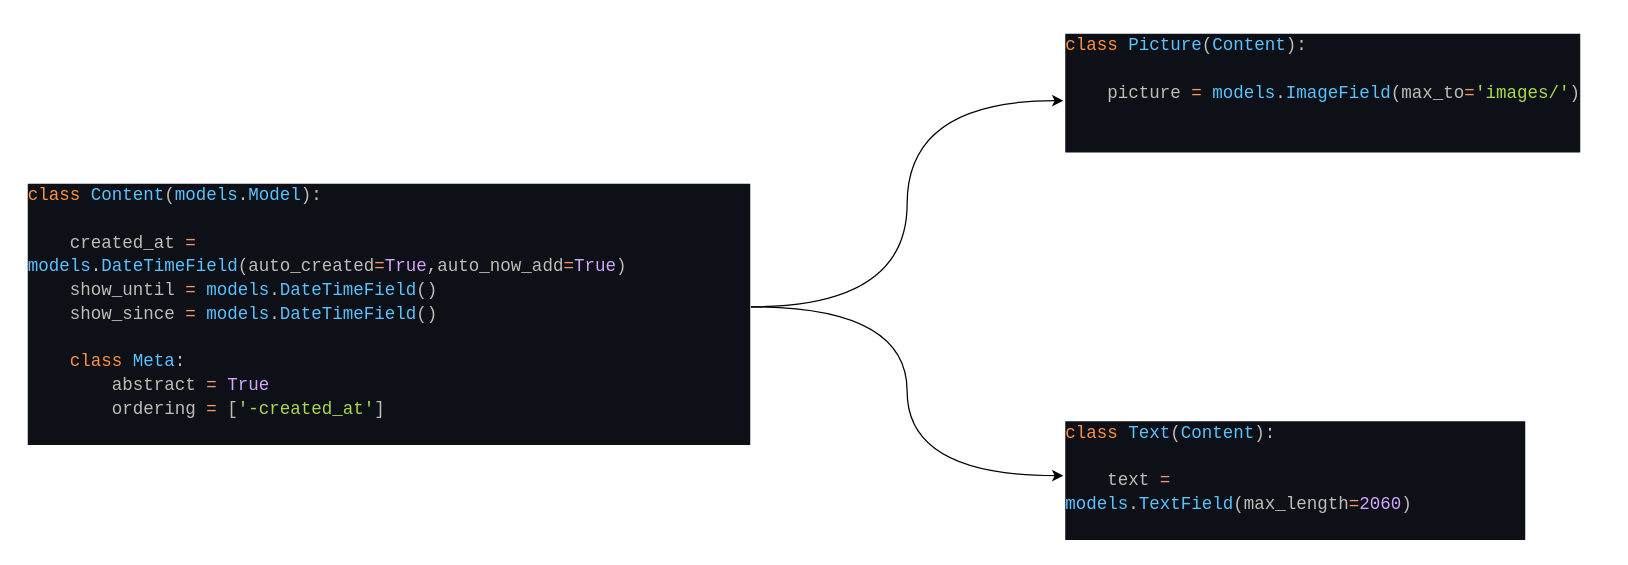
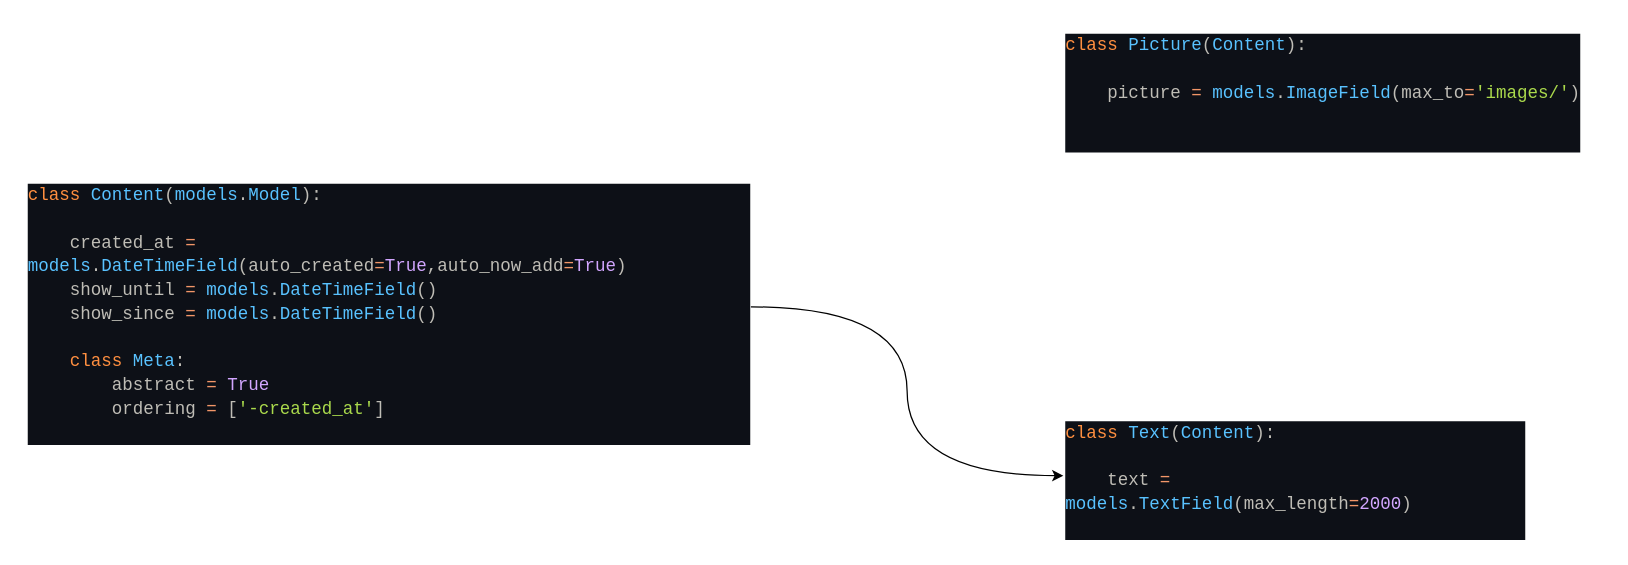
edge "class Content(models.Model): created_at = models.DateTimeField(auto_created=True,auto_now_add=True) show_until = models.DateTimeField() show_since = models.DateTimeField() class Meta: abstract = True ordering = ['-created_at']" -> "class Picture(Content): picture = models.ImageField(max_to='images/')": removed
node "class Text(Content): text = models.TextField(max_length=2060)": label "class Text(Content): text = models.TextField(max_length=2060)" -> "class Text(Content): text = models.TextField(max_length=2000)"
